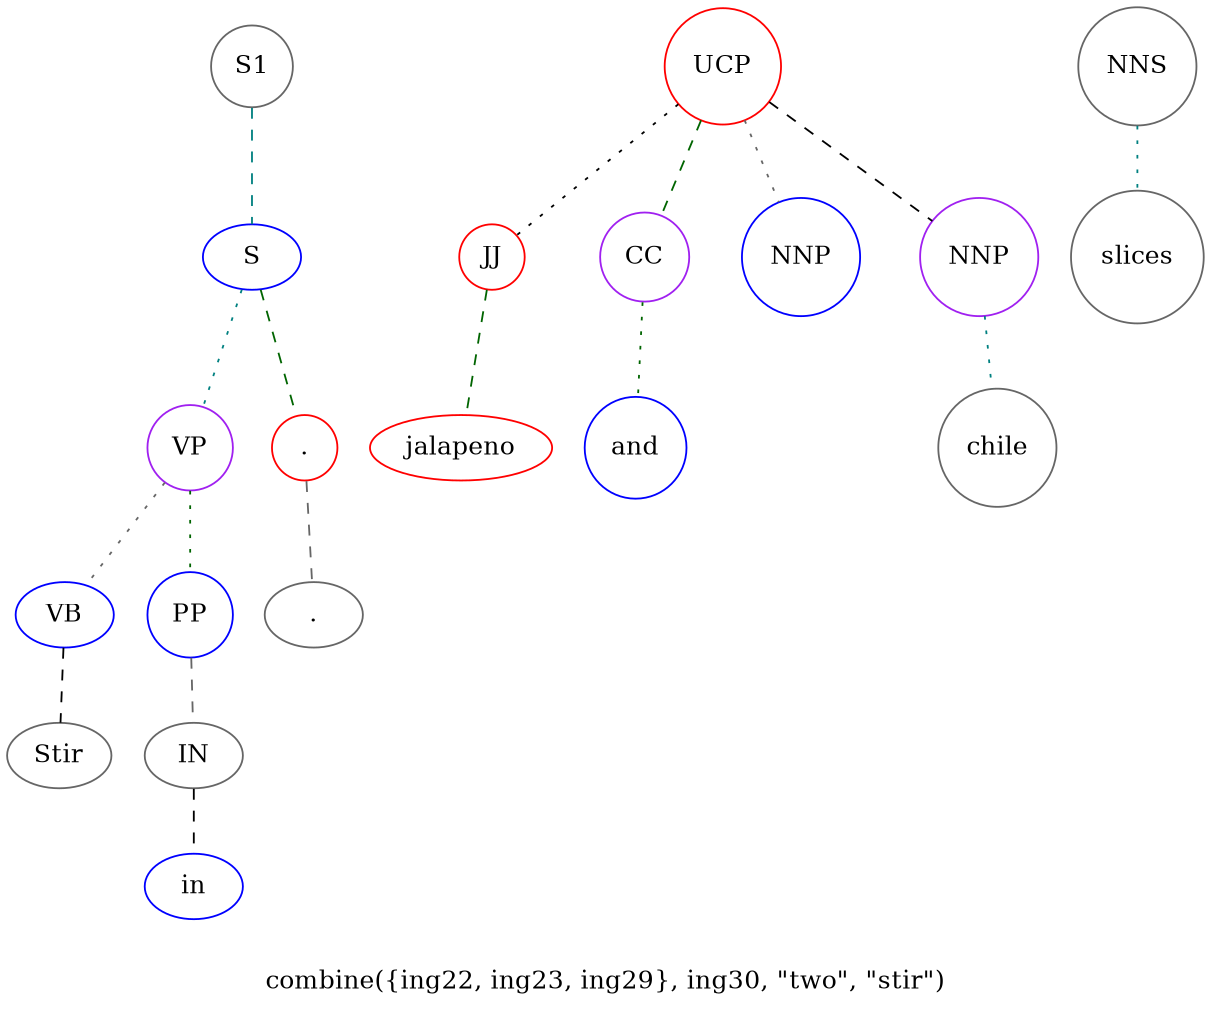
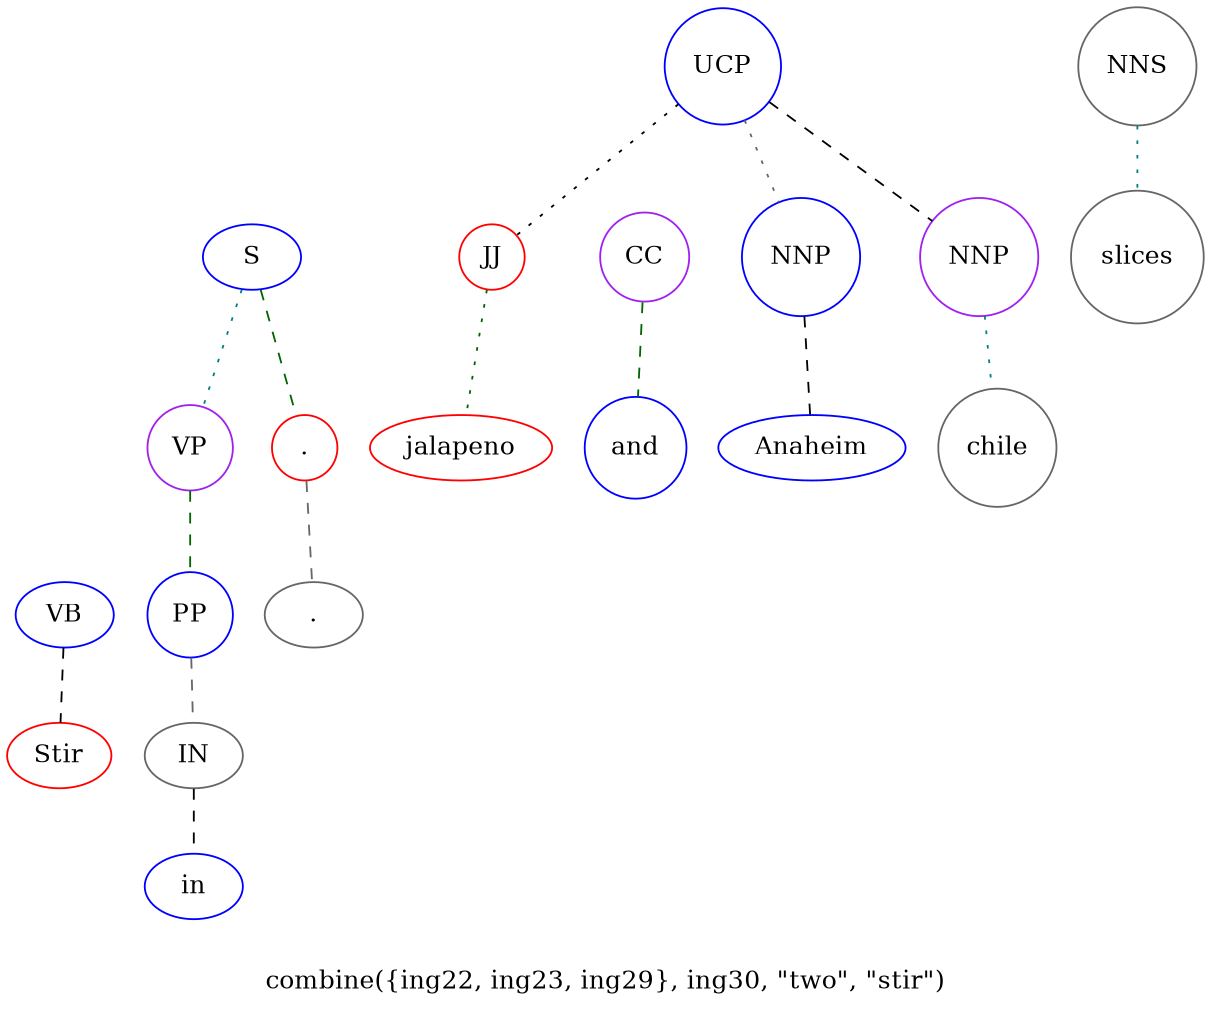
node "S1": removed
node "UCP": color red -> blue
edge "UCP" -- "CC": removed
edge "CC" -- "and": style dotted -> dashed
edge "JJ" -- "jalapeno": style dashed -> dotted
node "Anaheim": added
edge "VP" -- "PP": style dotted -> dashed
edge "VP" -- "VB": removed
node "Stir": color gray40 -> red
